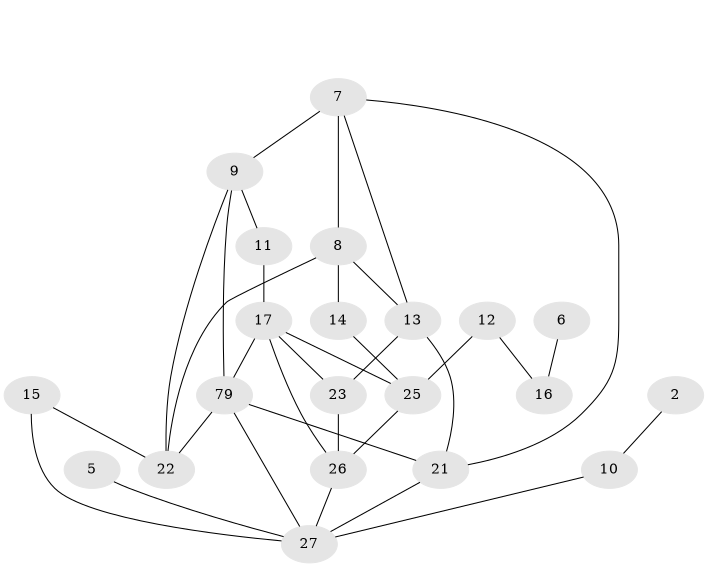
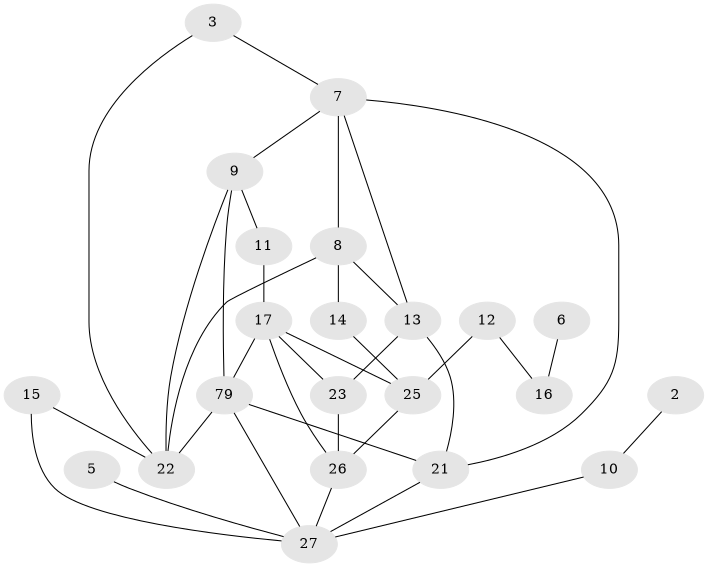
node "3": added
